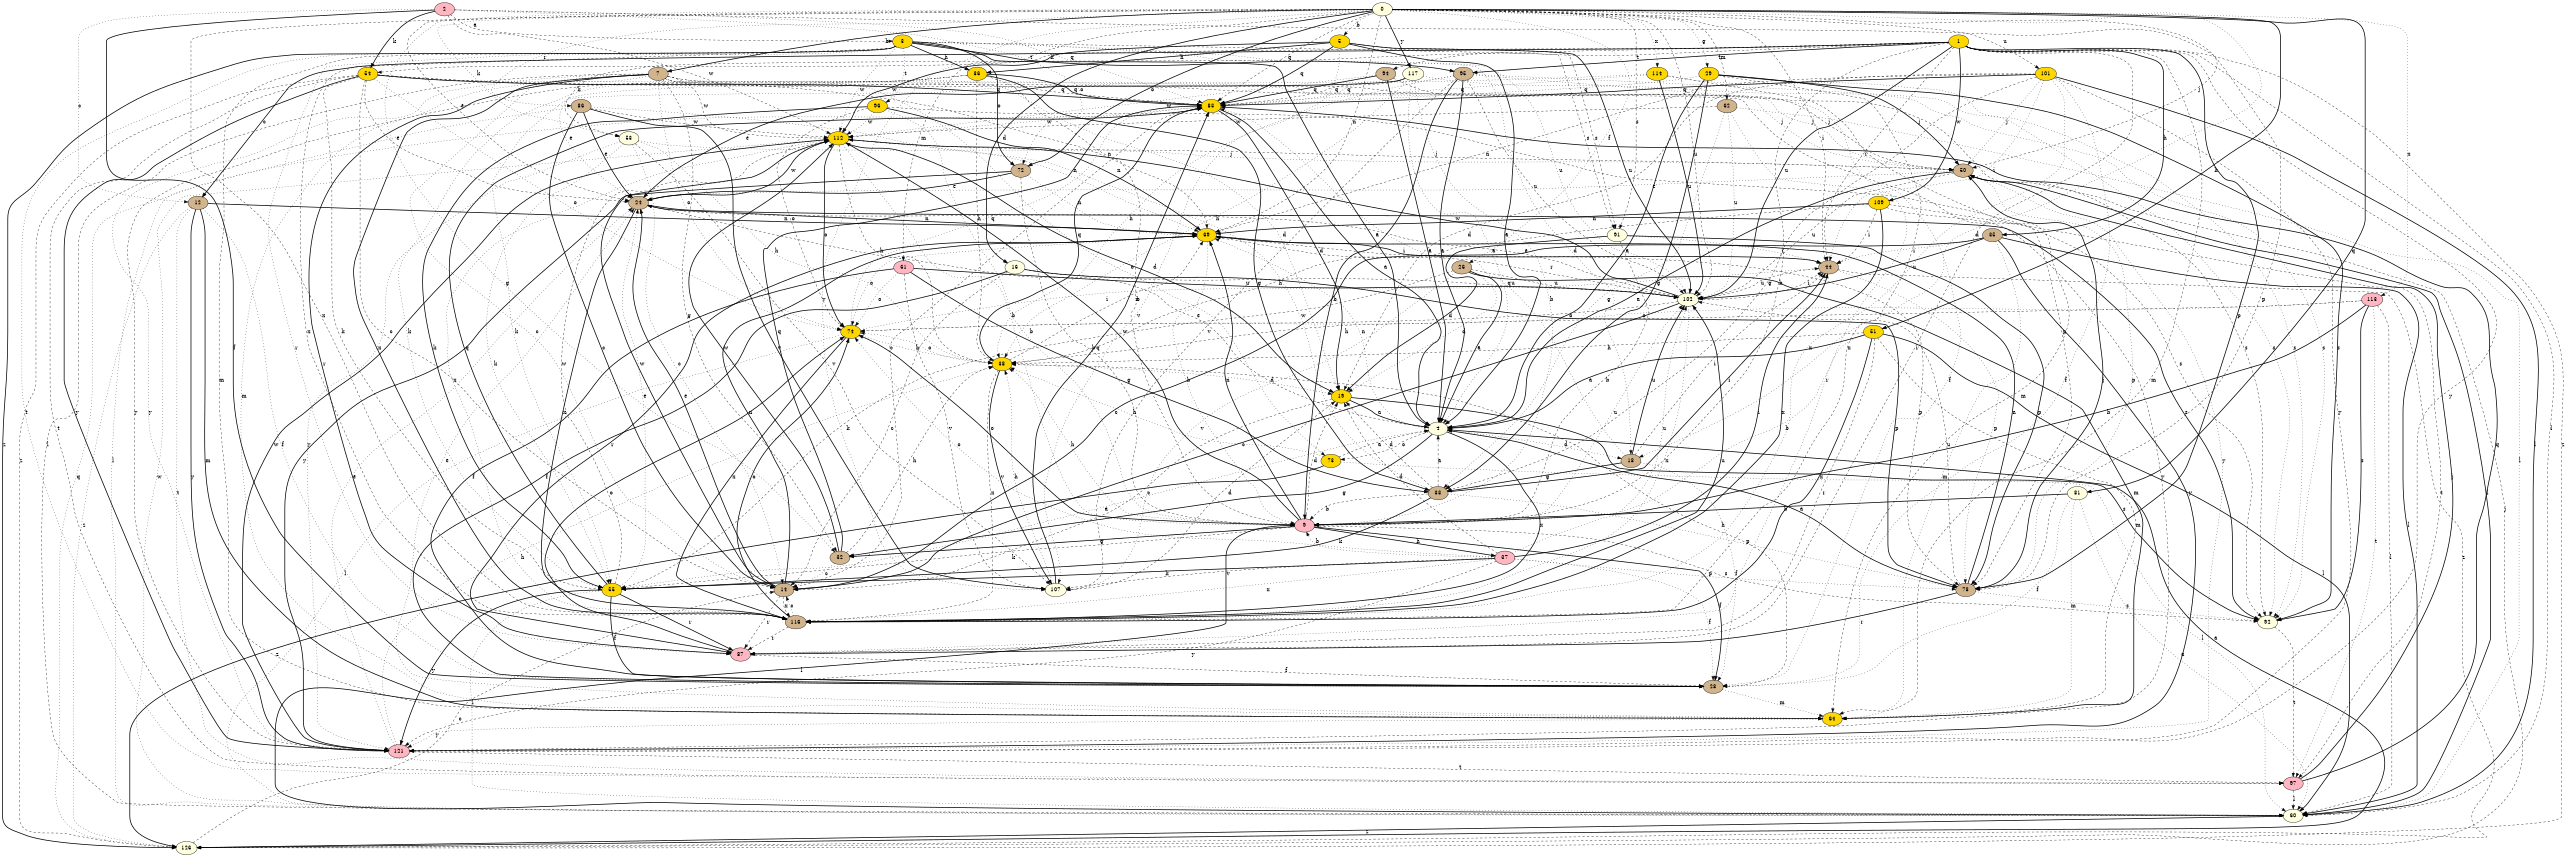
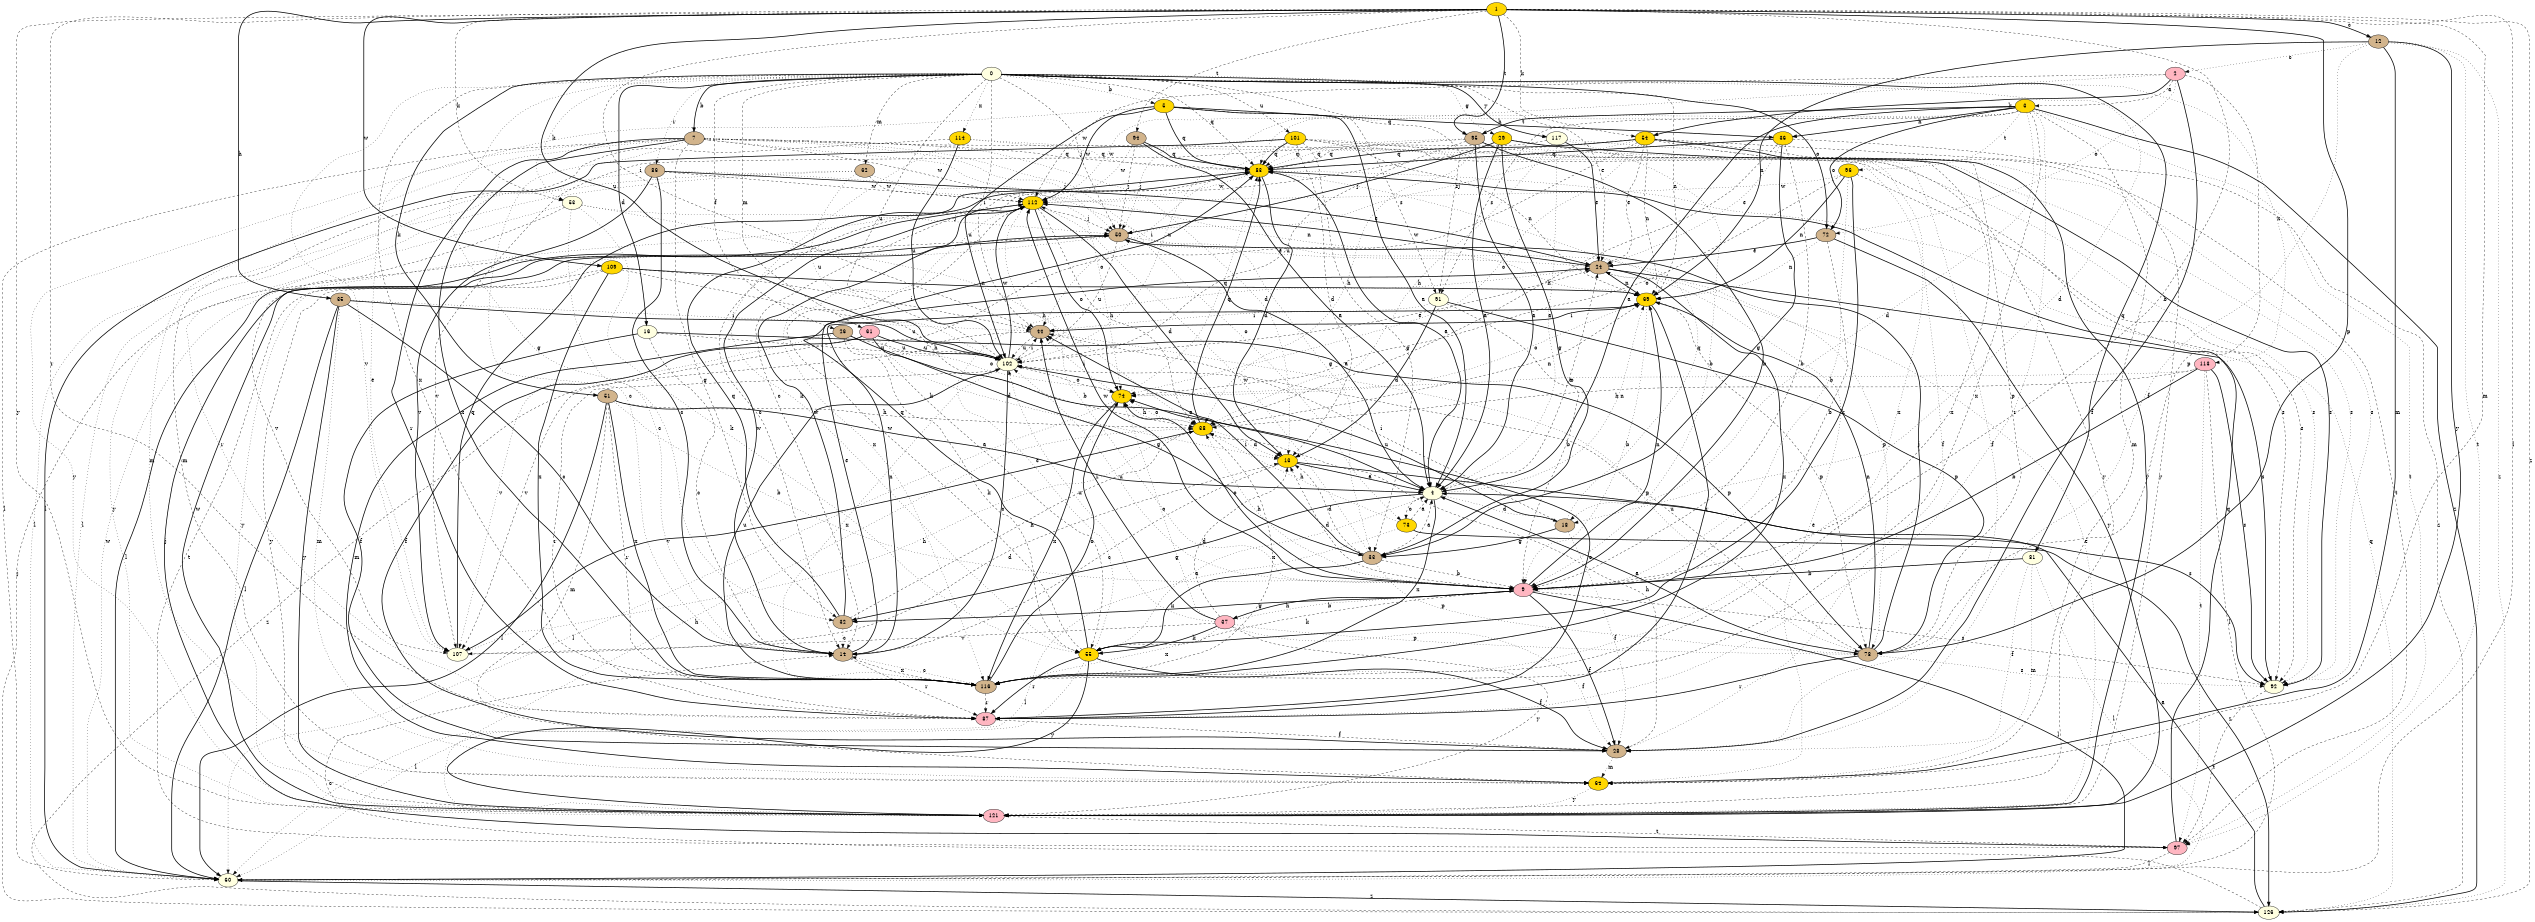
edge "2" -> "12": reversed
edge "0" -> "26": style dotted -> dashed
edge "36" -> "55": removed, label "k"
edge "102" -> "69": now "102" -> "87"
edge "5" -> "107": label "v" -> "e"
node "51": fillcolor gold -> tan
node "19": label "19" -> "13"
edge "81" -> "60": label "a" -> "l"
